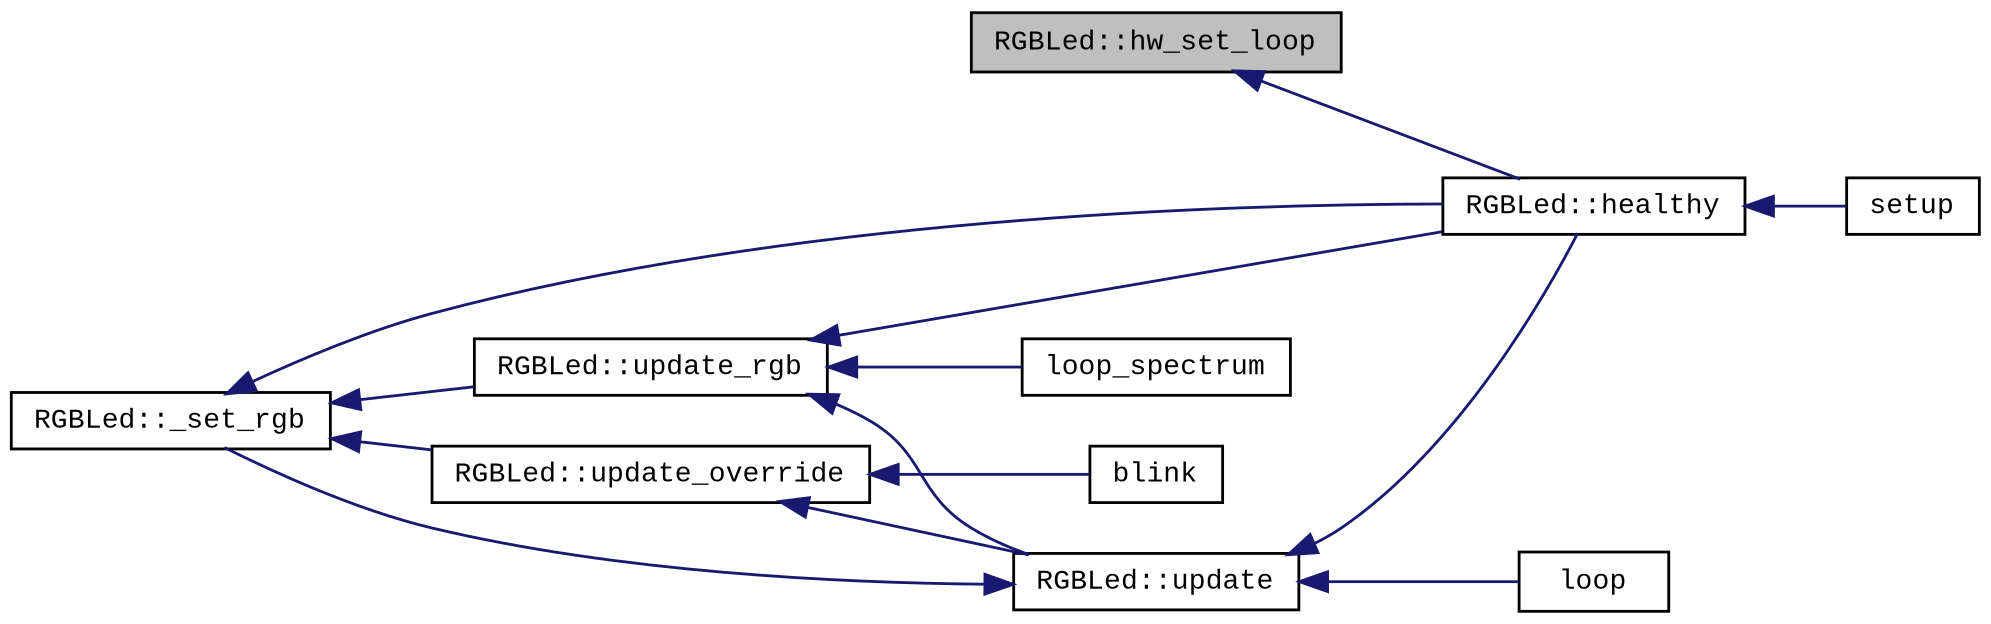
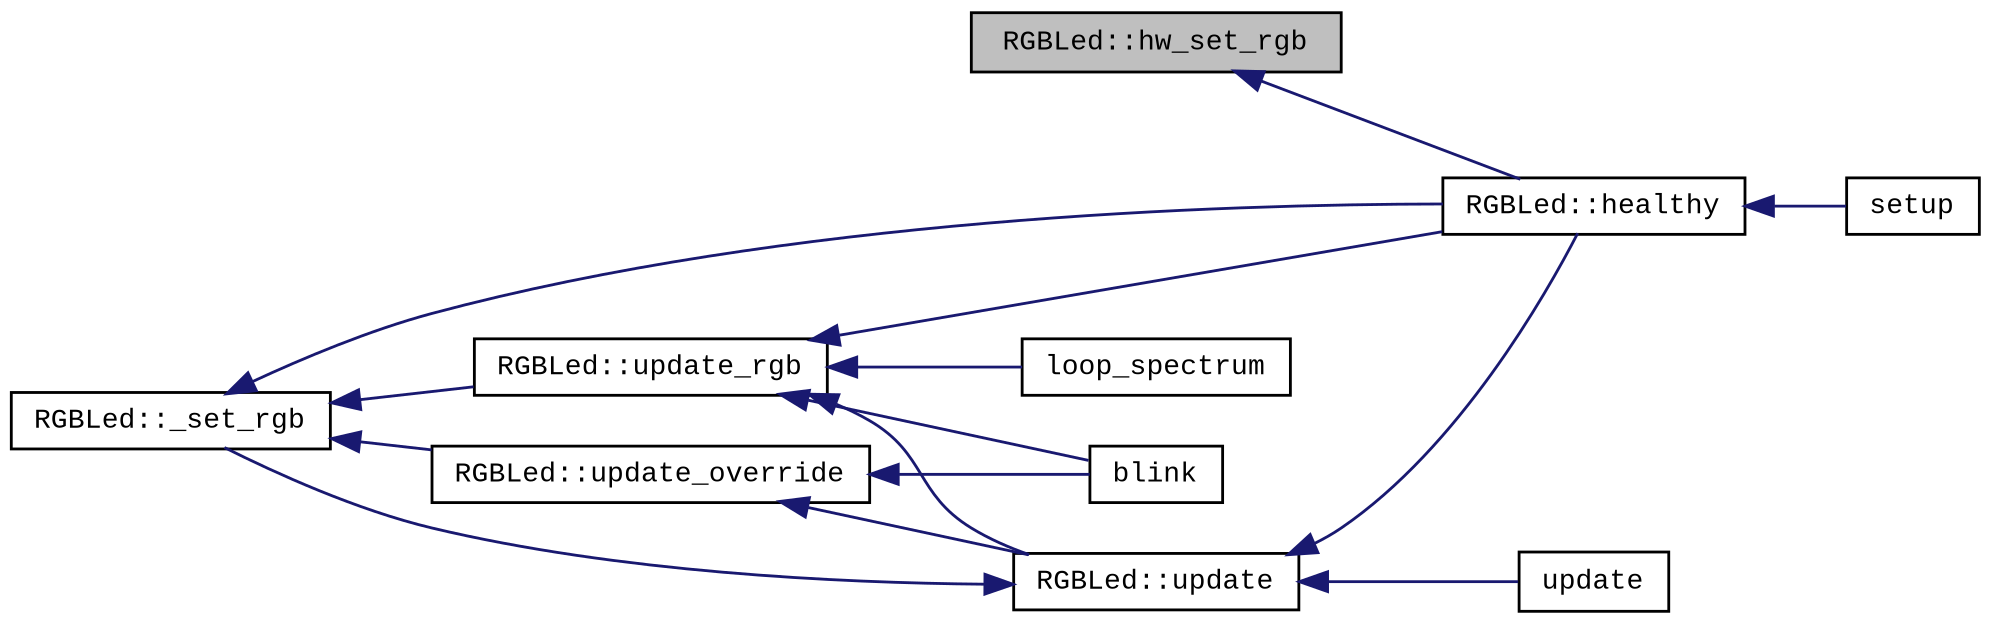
node "RGBLed::hw_set_loop": label "RGBLed::hw_set_loop" -> "RGBLed::hw_set_rgb"
edge "blink" -> "RGBLed::update_rgb": added
node "loop": label "loop" -> "update"
